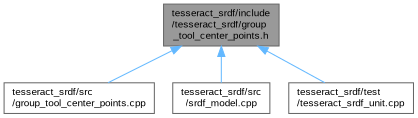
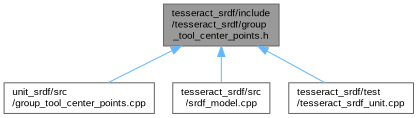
node "tesseract_srdf/src /group_tool_center_points.cpp": label "tesseract_srdf/src /group_tool_center_points.cpp" -> "unit_srdf/src /group_tool_center_points.cpp"
